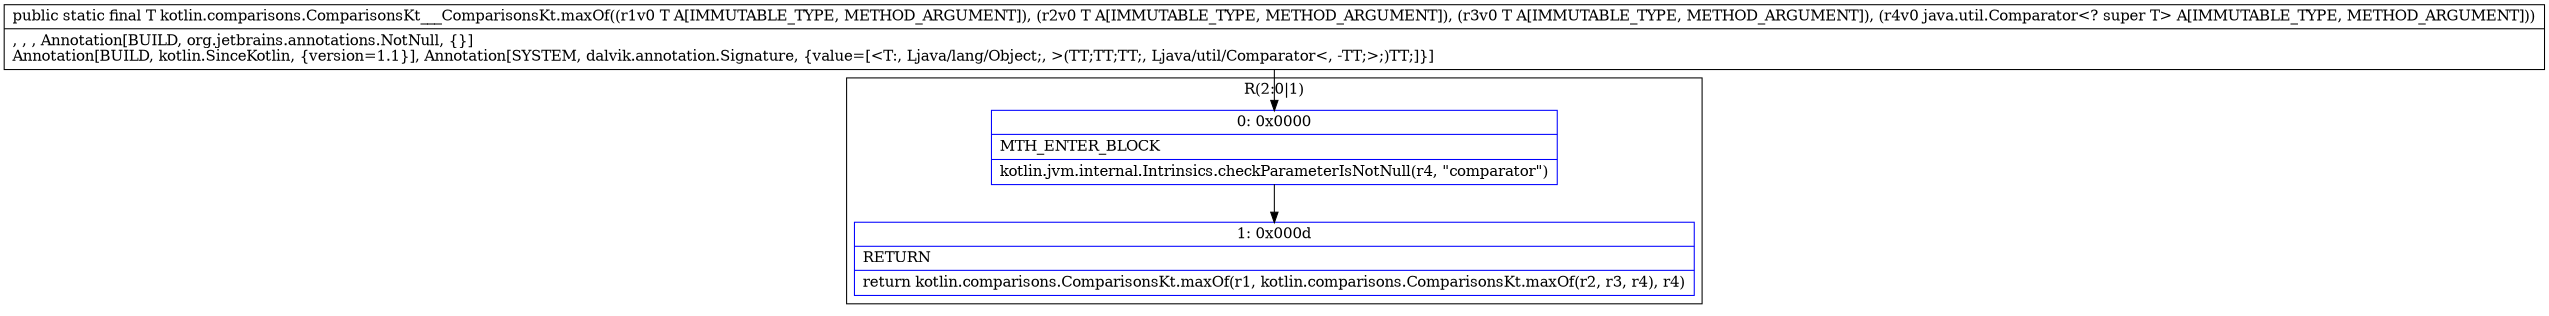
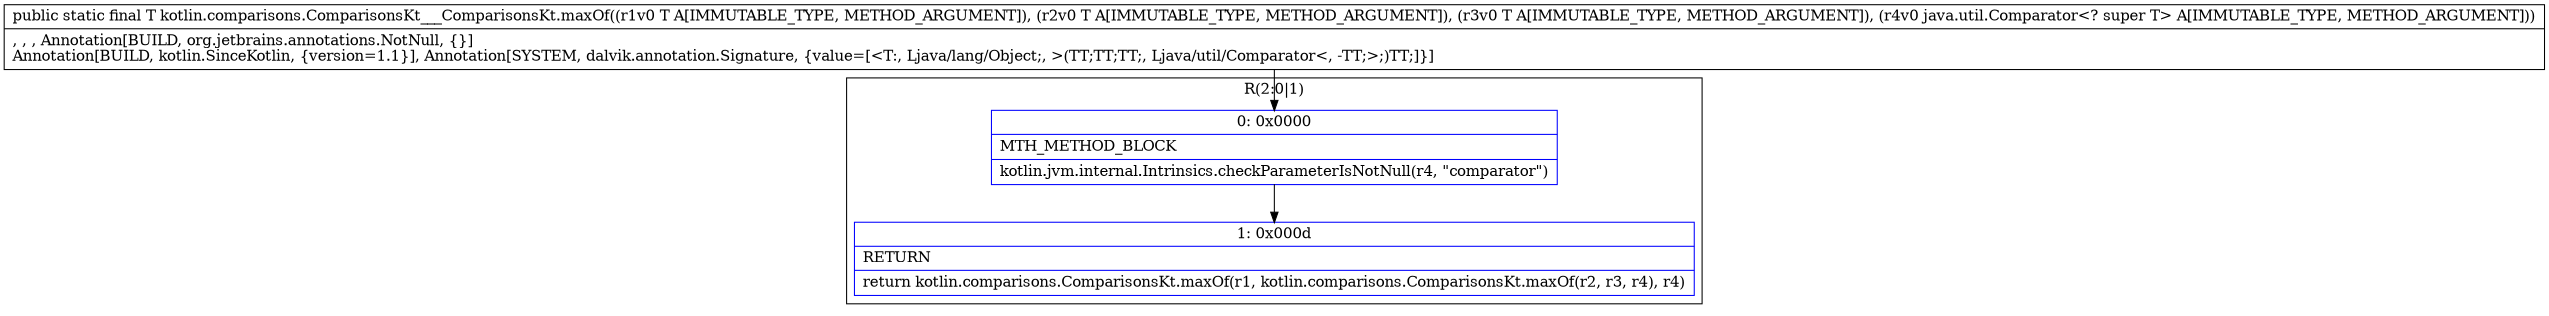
node "0: 0x0000": text "MTH_ENTER_BLOCK" -> "MTH_METHOD_BLOCK"
